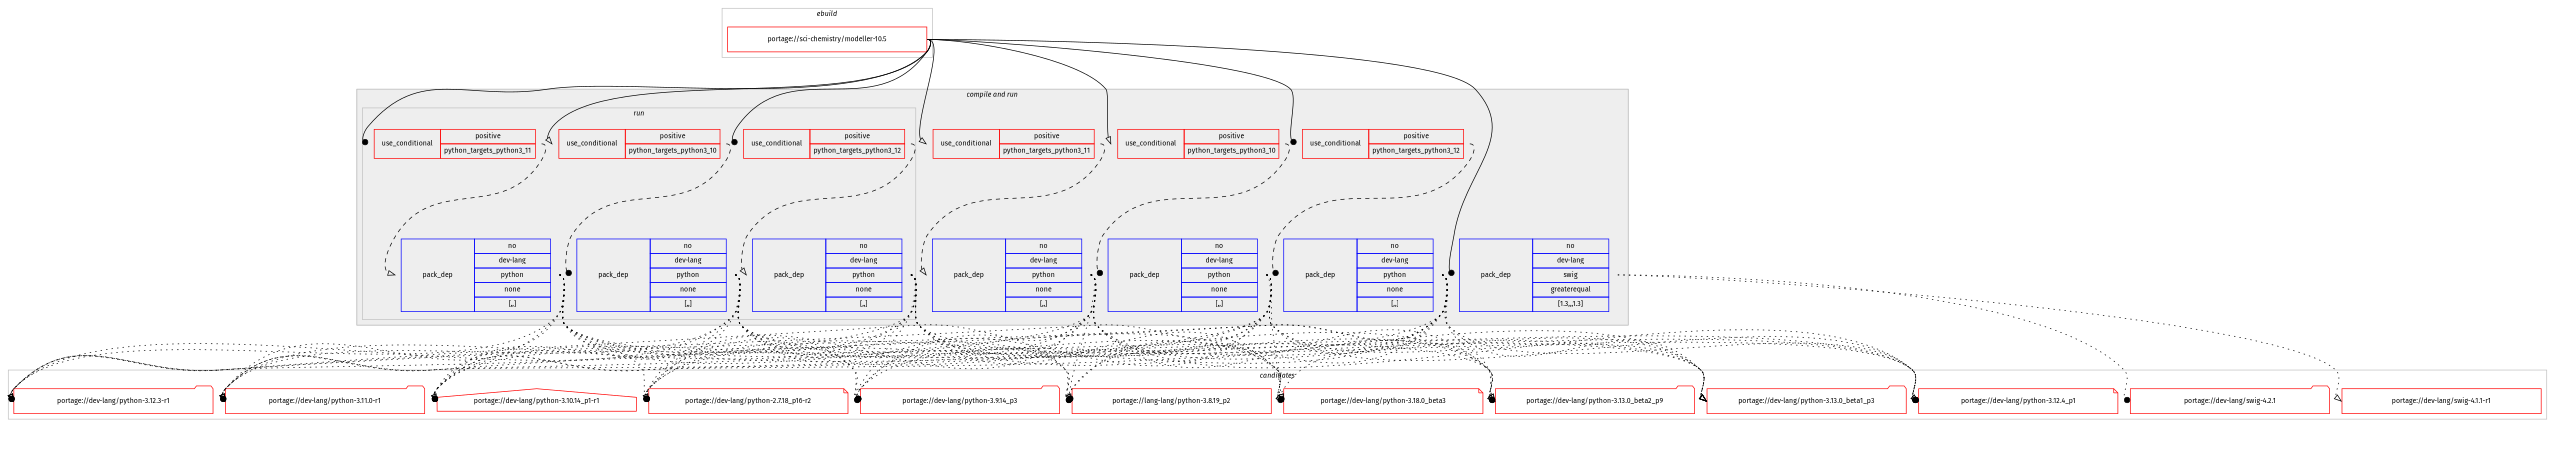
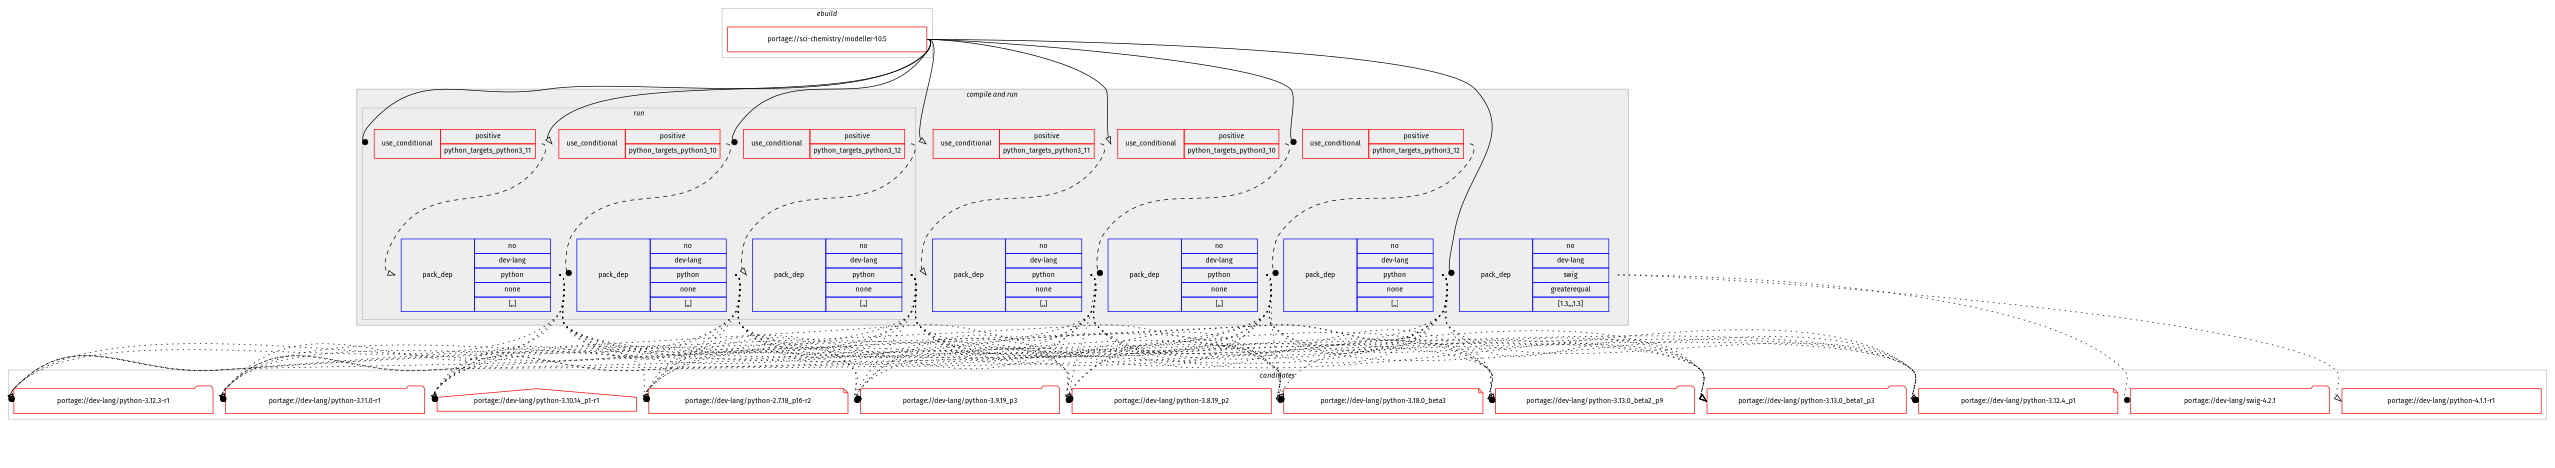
node "portage://dev-lang/python-3.9.14_p3": label "portage://dev-lang/python-3.9.14_p3" -> "portage://dev-lang/python-3.9.19_p3"
node "portage://lang-lang/python-3.8.19_p2": label "portage://lang-lang/python-3.8.19_p2" -> "portage://dev-lang/python-3.8.19_p2"
node "portage://dev-lang/swig-4.1.1-r1": label "portage://dev-lang/swig-4.1.1-r1" -> "portage://dev-lang/python-4.1.1-r1"
